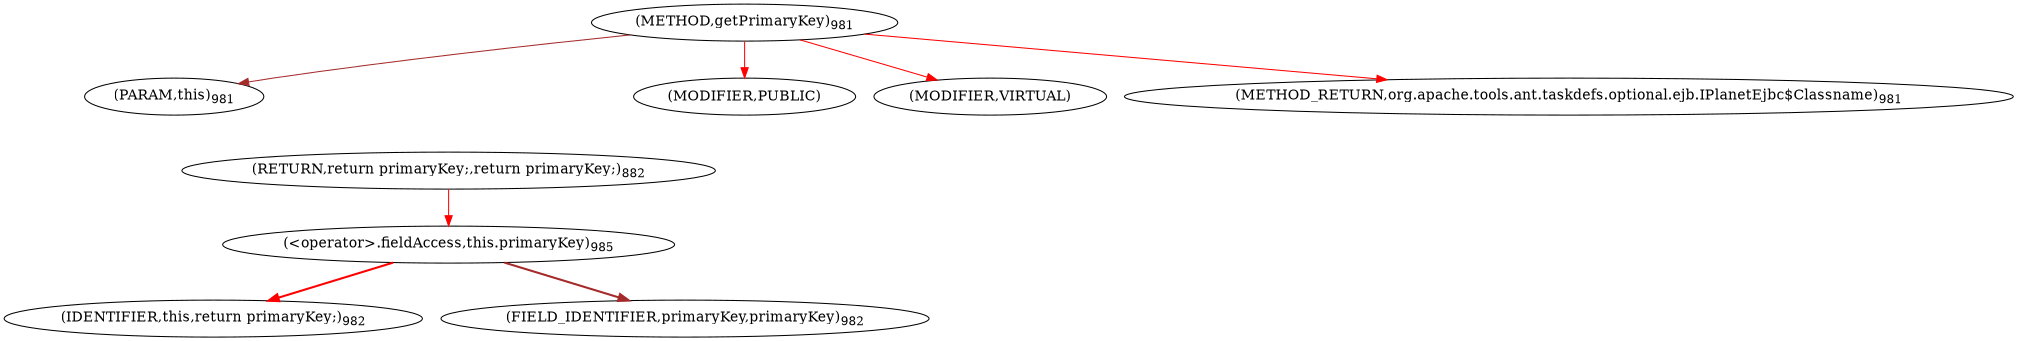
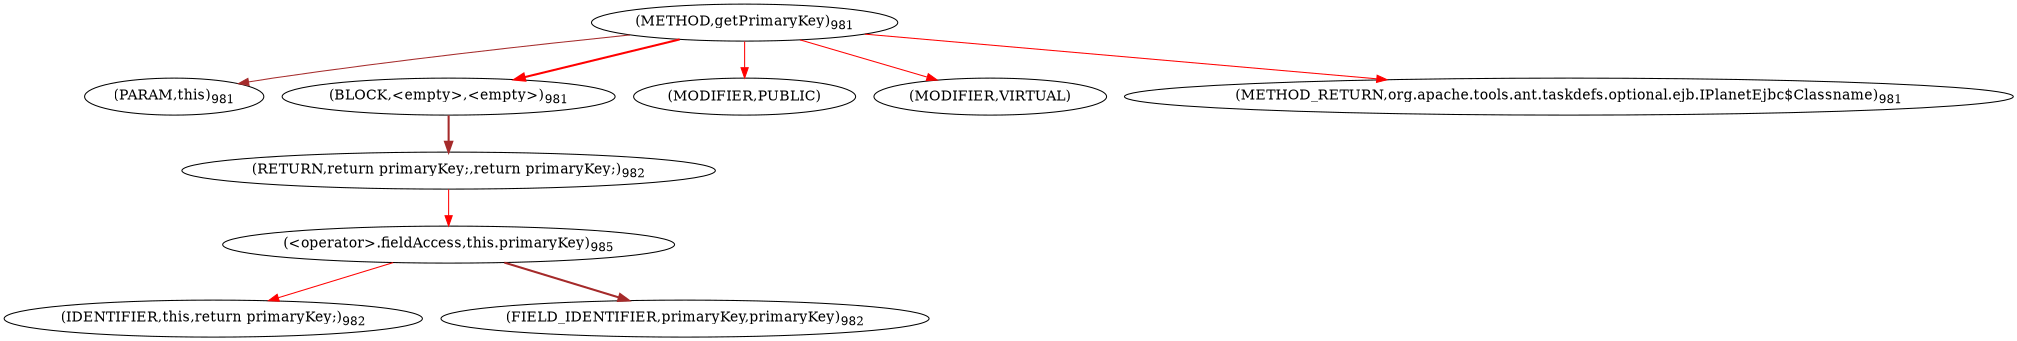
node "(BLOCK,<empty>,<empty>)": added
node "(RETURN,return primaryKey;,return primaryKey;)": text "882" -> "982"
edge "(<operator>.fieldAccess,this.primaryKey)" -> "(IDENTIFIER,this,return primaryKey;)": style bold -> solid
